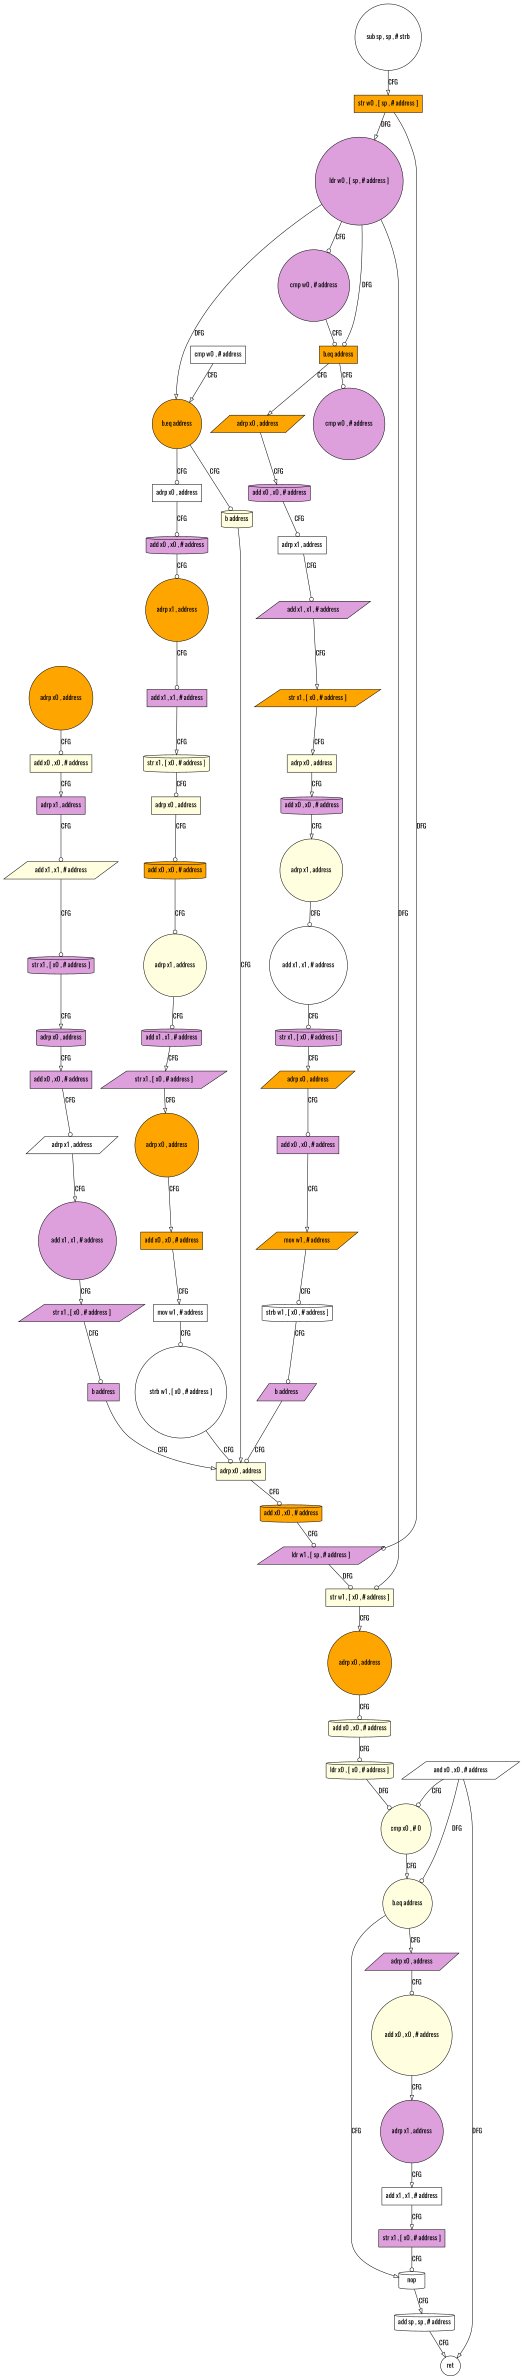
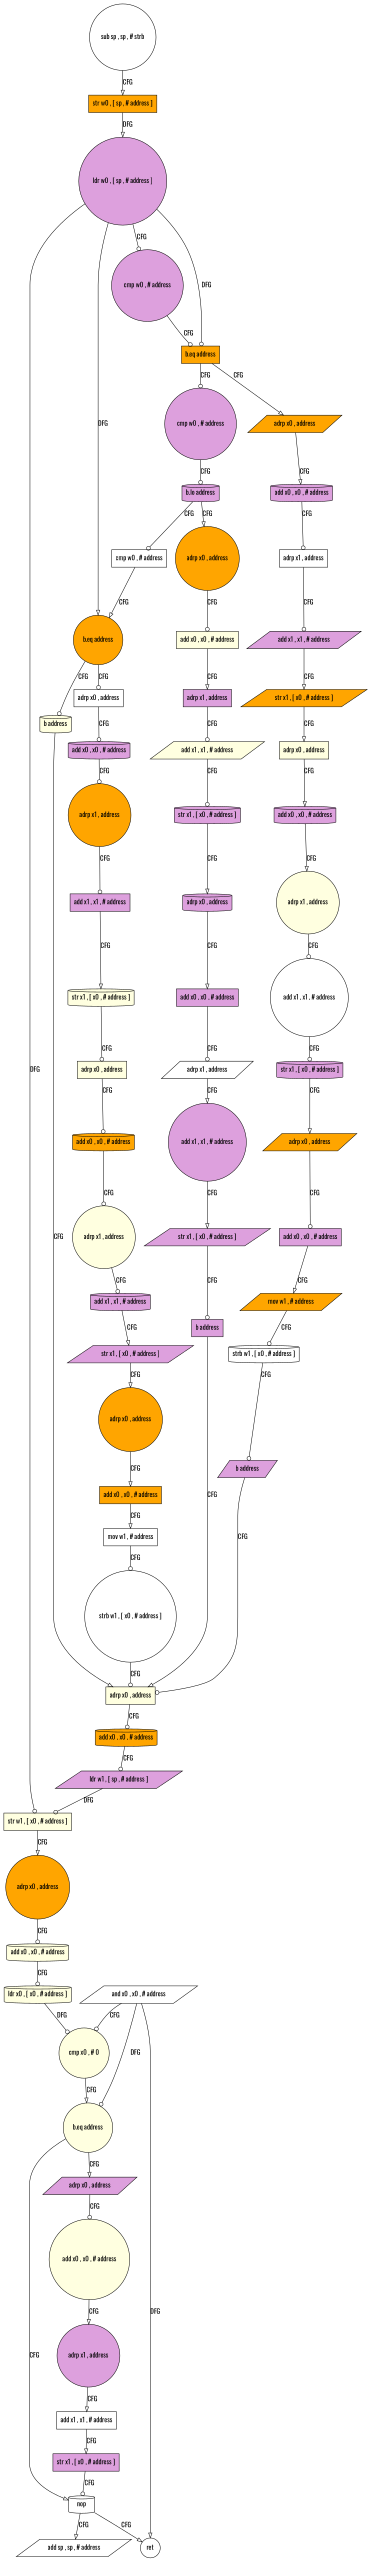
node "b.lo address": added
edge "str w0 , [ sp , # address ]" -> "ldr w1 , [ sp , # address ]": removed, label "DFG"
node "add sp , sp , # address": shape cylinder -> parallelogram
edge "add sp , sp , # address" -> "ret": now "nop" -> "ret"
